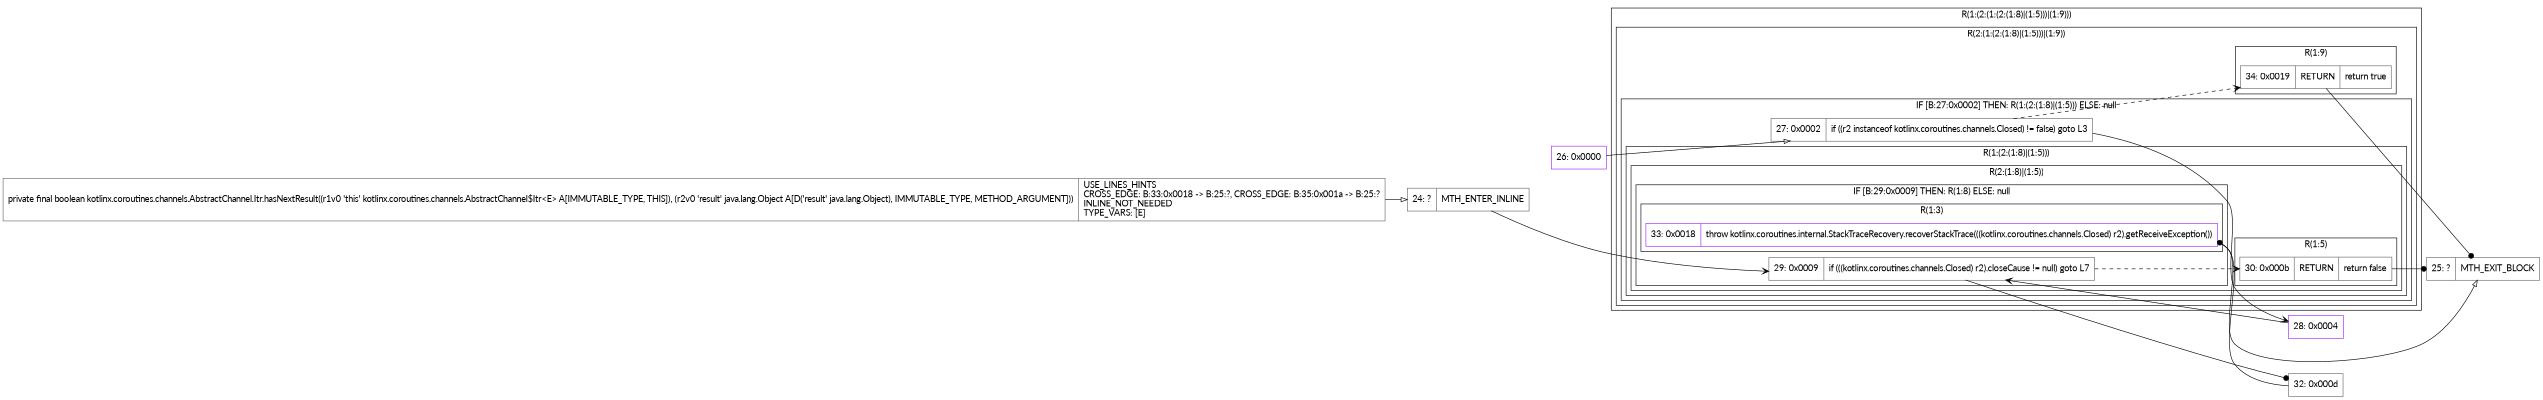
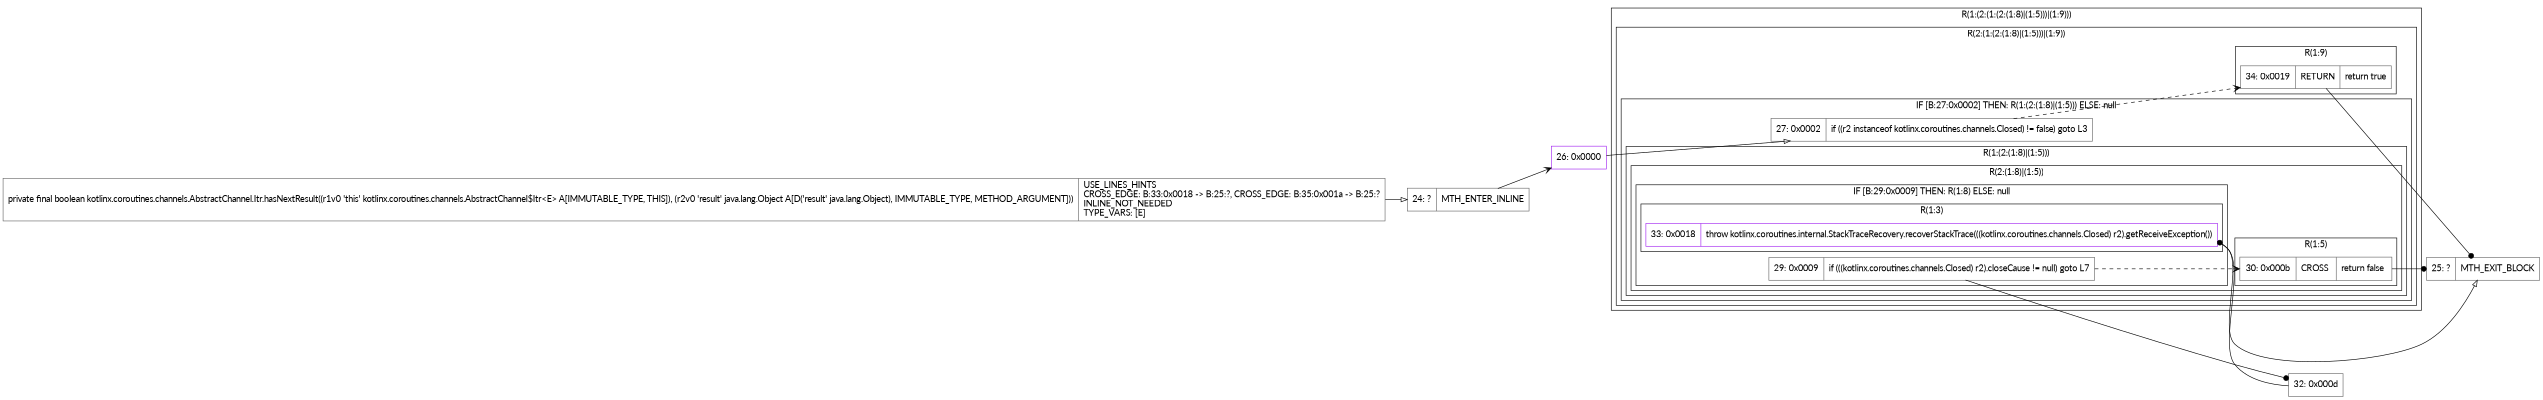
edge "24: ?" -> "29: 0x0009": now "24: ?" -> "26: 0x0000"
node "30: 0x000b": text "RETURN" -> "CROSS"
node "28: 0x0004": removed
